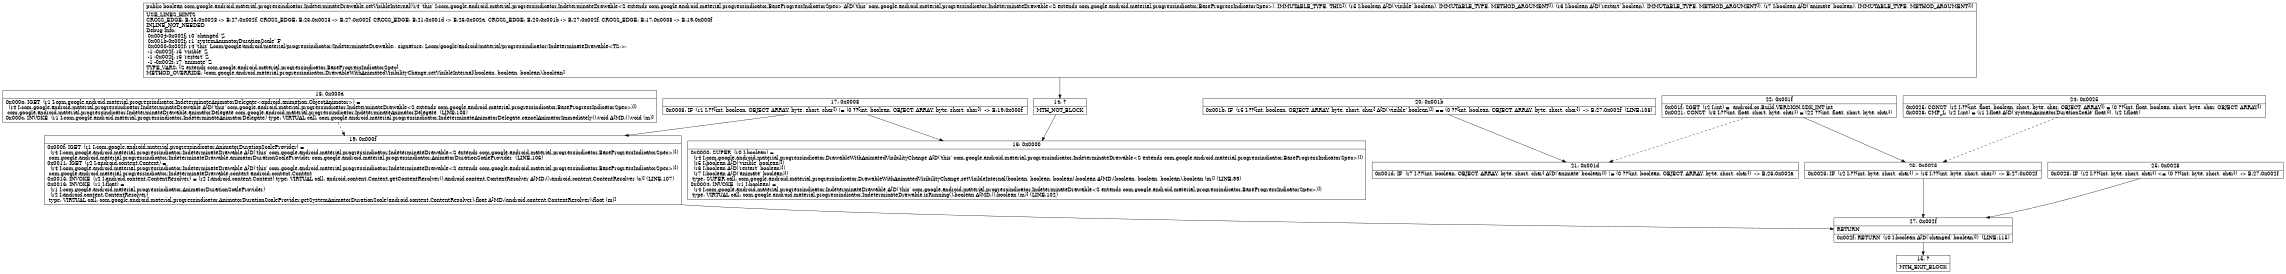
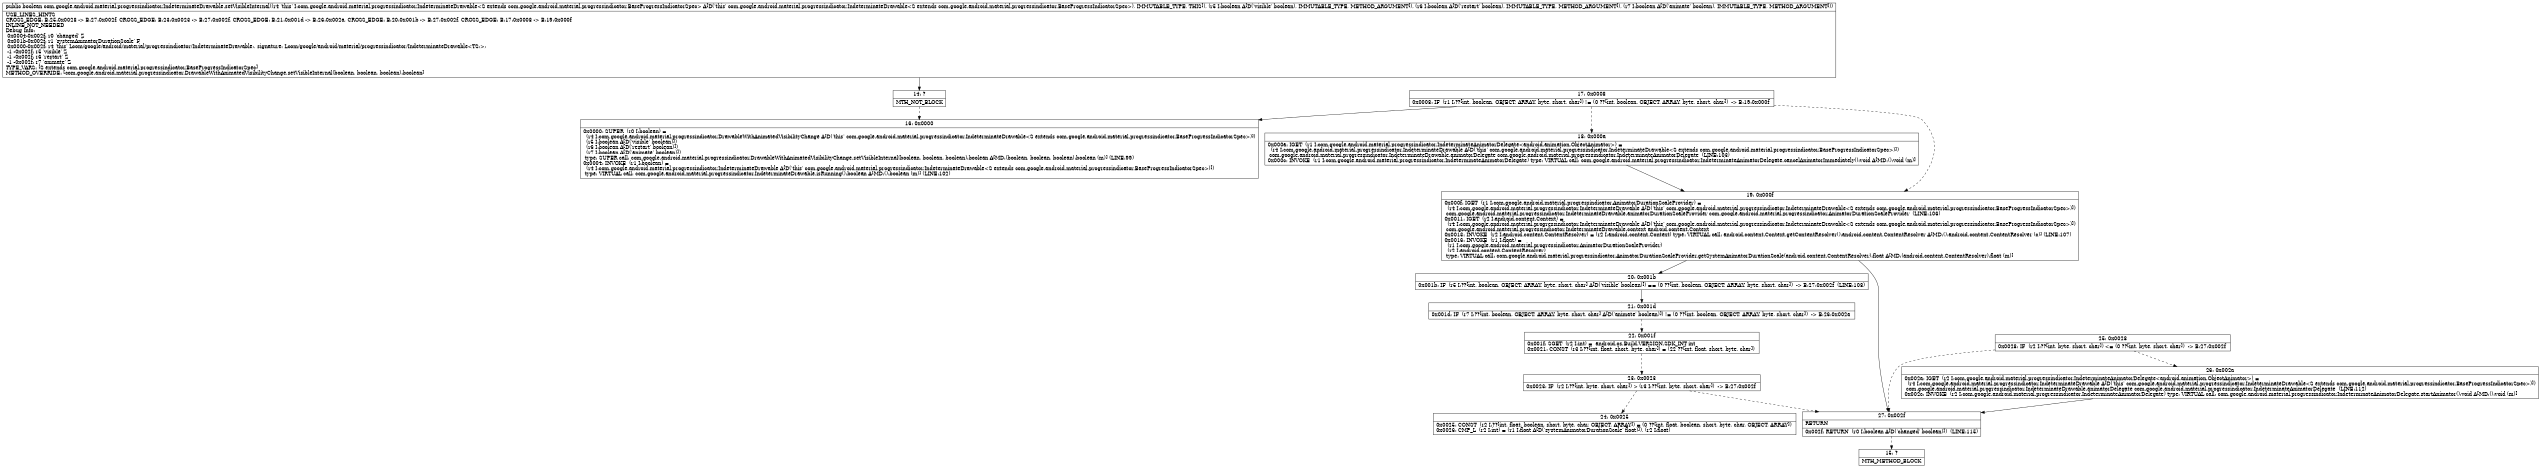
edge "17: 0x0008" -> "18: 0x000a": added
edge "17: 0x0008" -> "19: 0x000f": style solid -> dashed
edge "14: ?" -> "16: 0x0000": style solid -> dashed
edge "18: 0x000a" -> "19: 0x000f": style dashed -> solid
edge "22: 0x001f" -> "21: 0x001d": reversed
edge "22: 0x001f" -> "23: 0x0023": style solid -> dashed
edge "24: 0x0025" -> "23: 0x0023": reversed
edge "23: 0x0023" -> "27: 0x002f": style solid -> dashed
edge "25: 0x0028" -> "27: 0x002f": style solid -> dashed
edge "27: 0x002f" -> "15: ?": style solid -> dashed
edge "19: 0x000f" -> "20: 0x001b": added
node "15: ?": text "MTH_EXIT_BLOCK" -> "MTH_METHOD_BLOCK"
node "26: 0x002a": added
